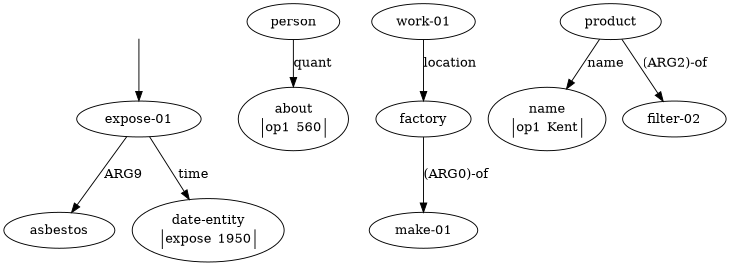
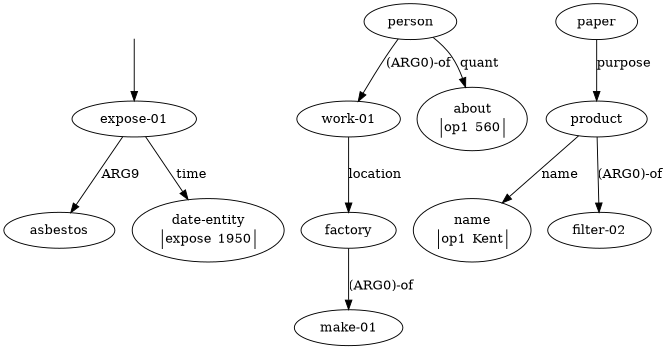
node "paper": added
edge "product" -> "filter-02": label "(ARG2)-of" -> "(ARG0)-of"
edge "person" -> "work-01": added, label "(ARG0)-of"
